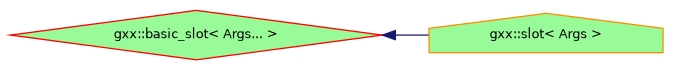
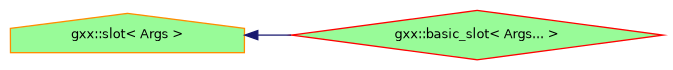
edge "gxx::slot< Args >" -> "gxx::basic_slot< Args... >": reversed
